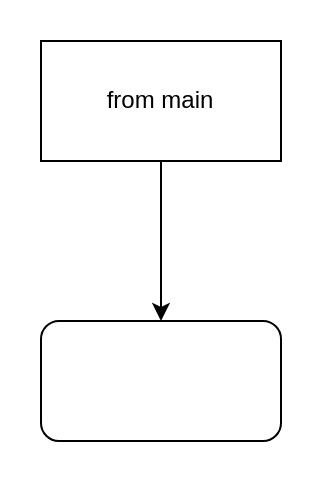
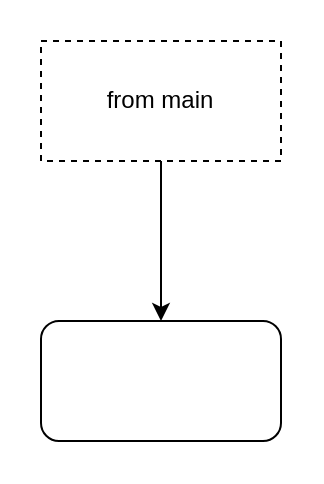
node "from main": style solid -> dashed
